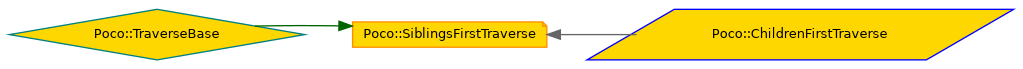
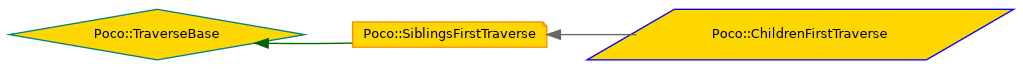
edge "Poco::TraverseBase" -> "Poco::SiblingsFirstTraverse": reversed
